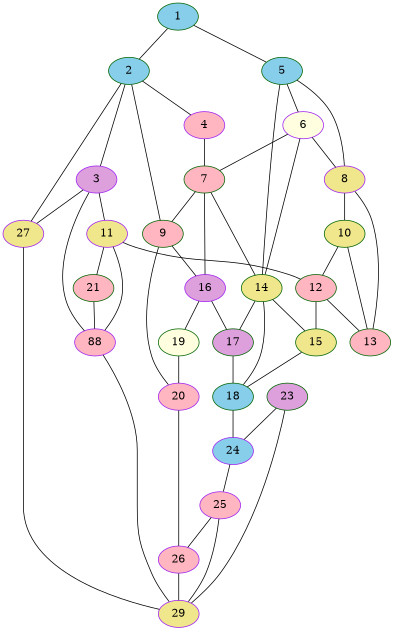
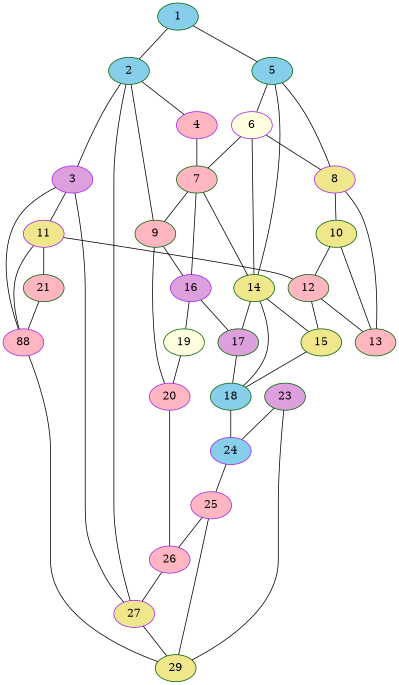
edge "26" -- "29": now "26" -- "27"
node "29": color purple -> darkgreen
